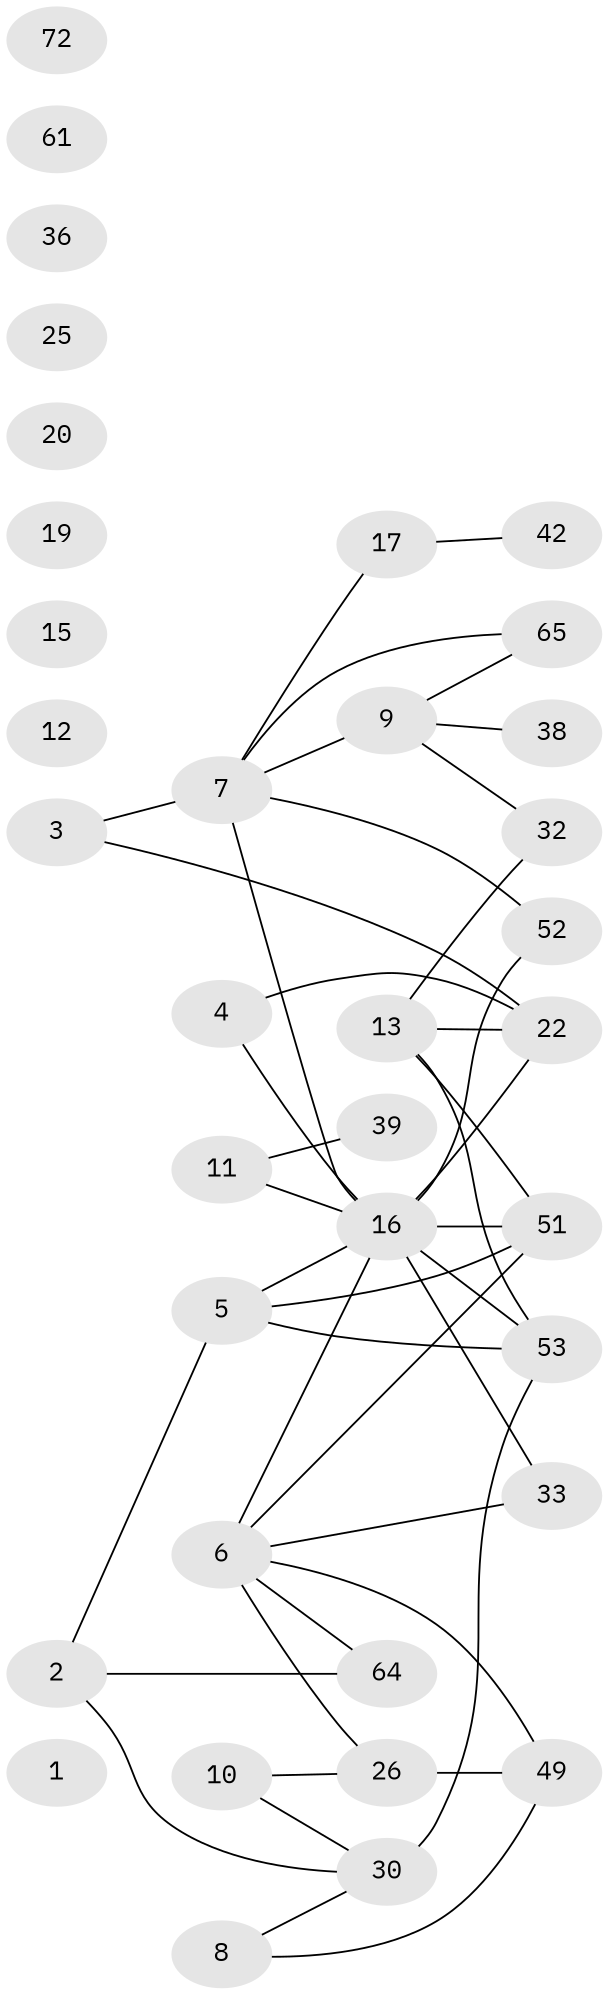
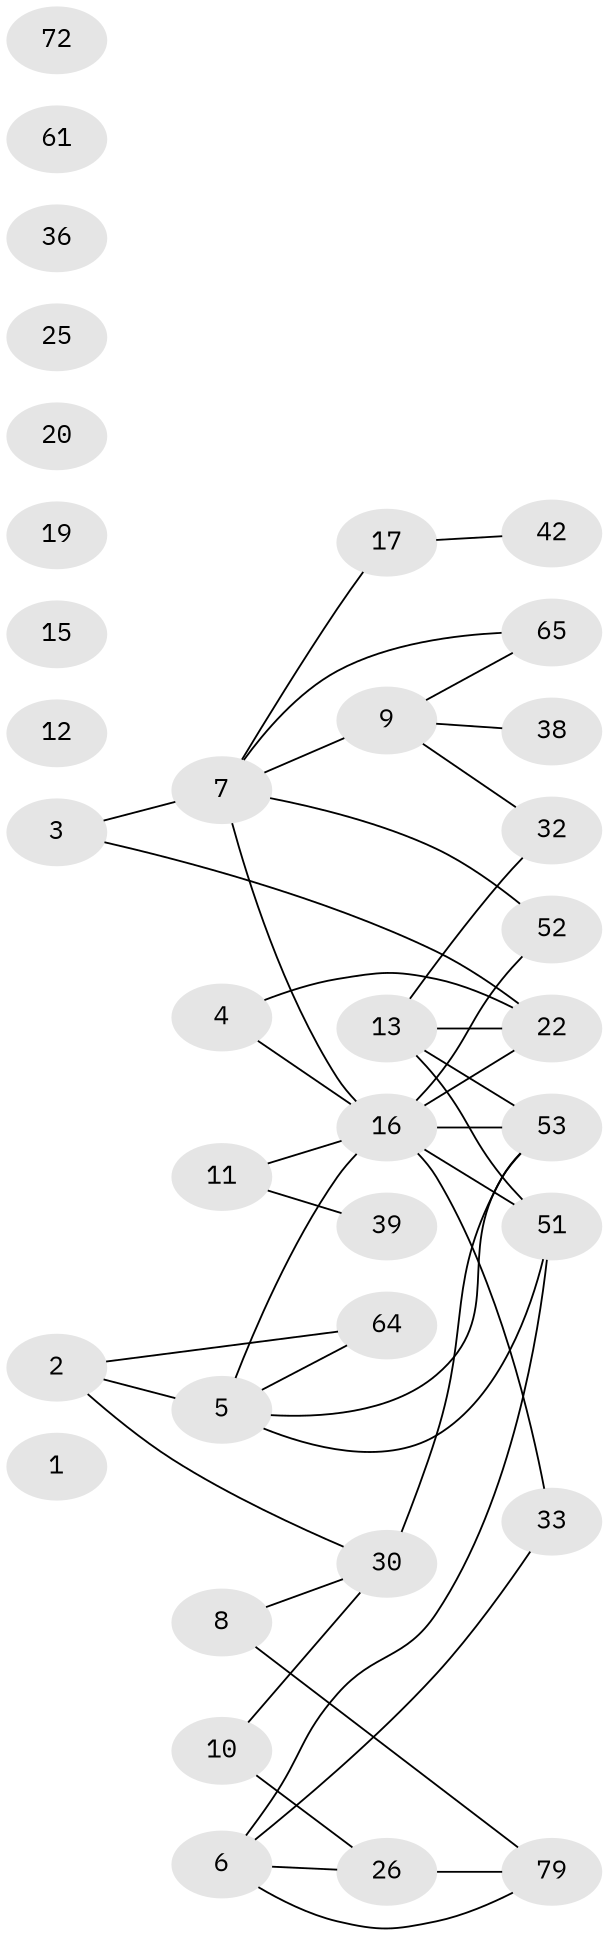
edge "16" -- "6": removed
edge "6" -- "64": now "5" -- "64"
node "49": label "49" -> "79"
